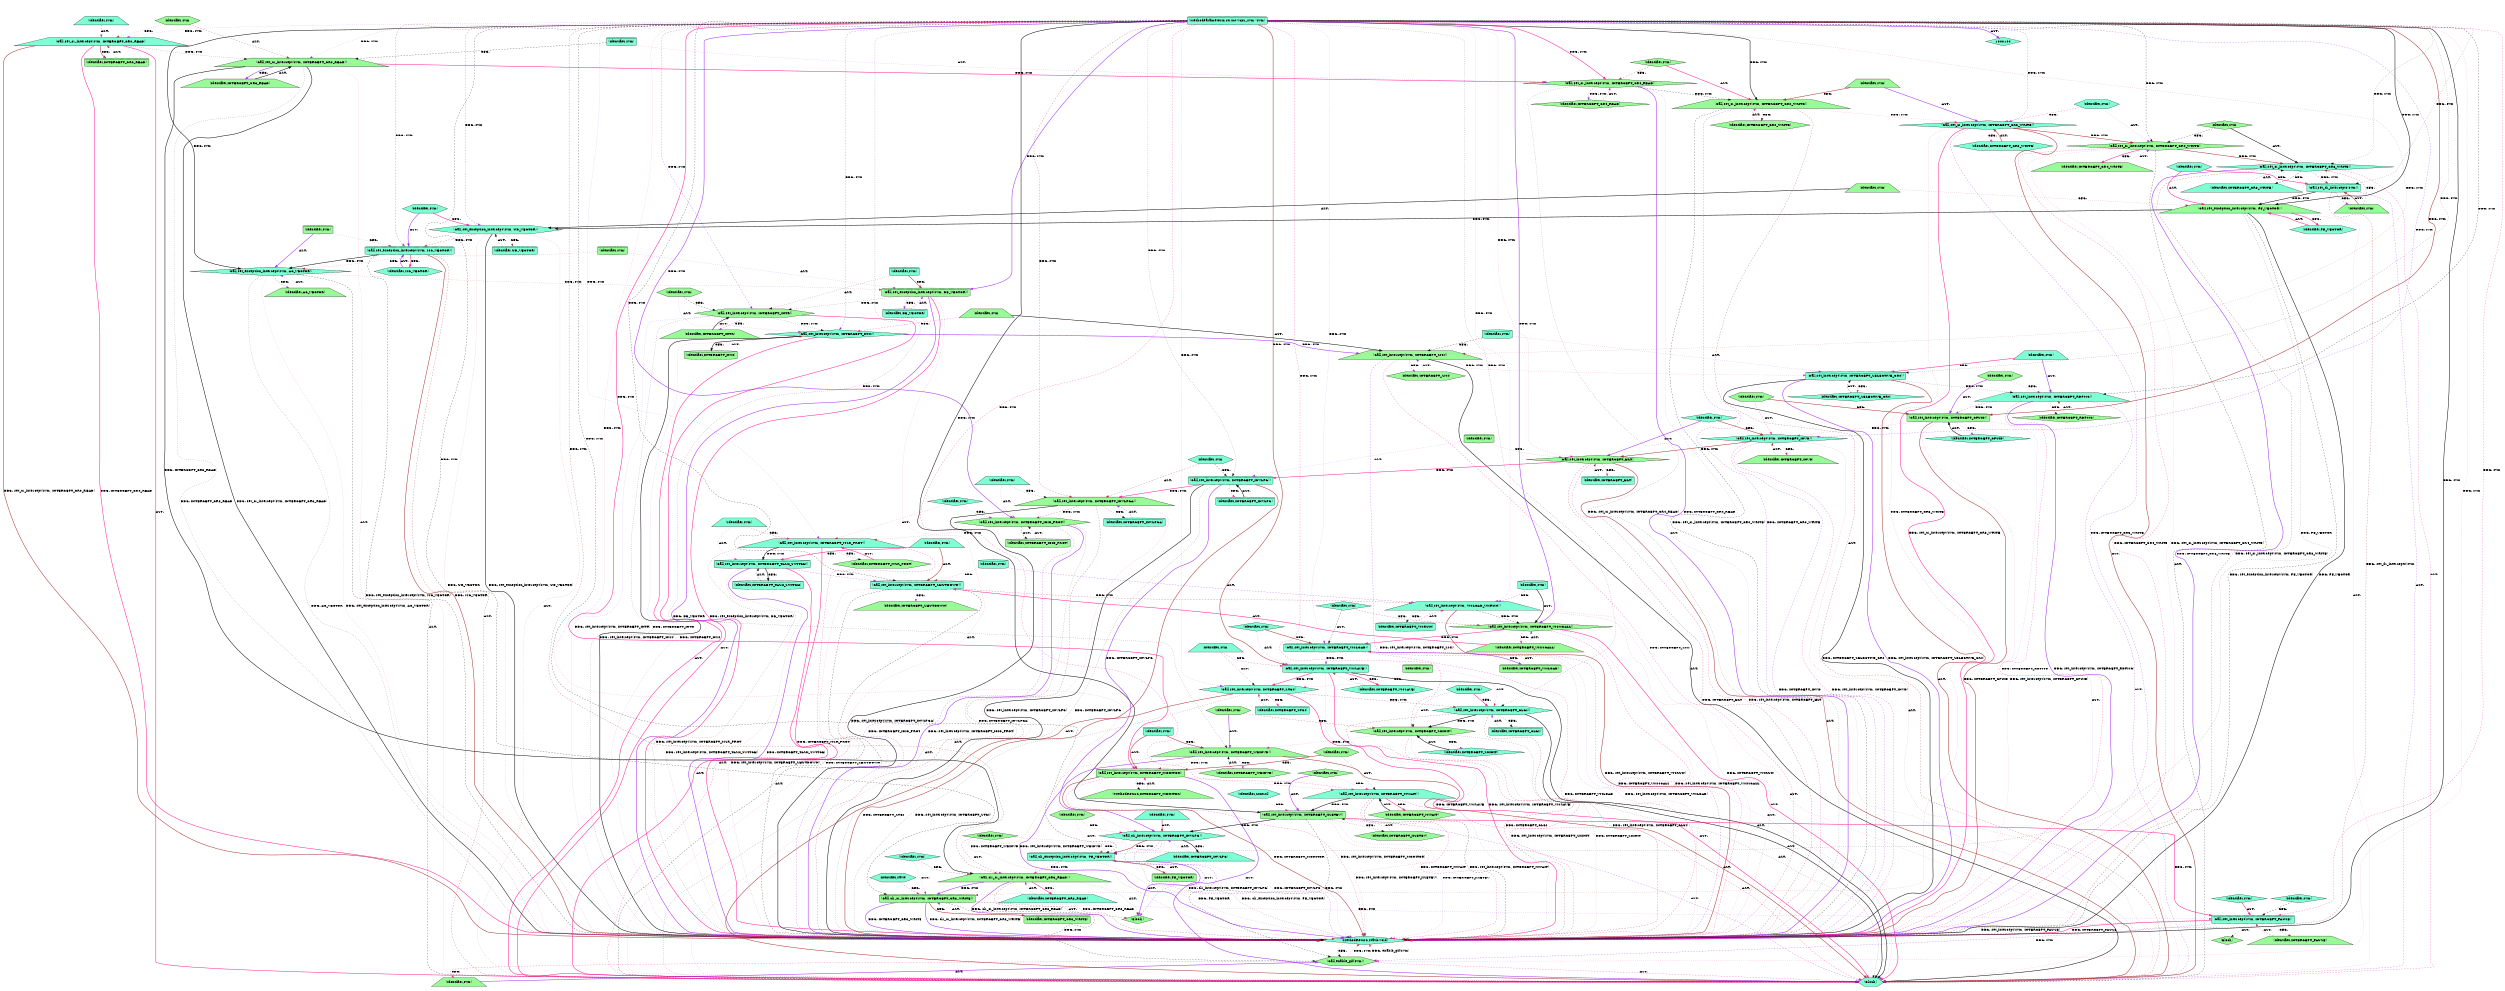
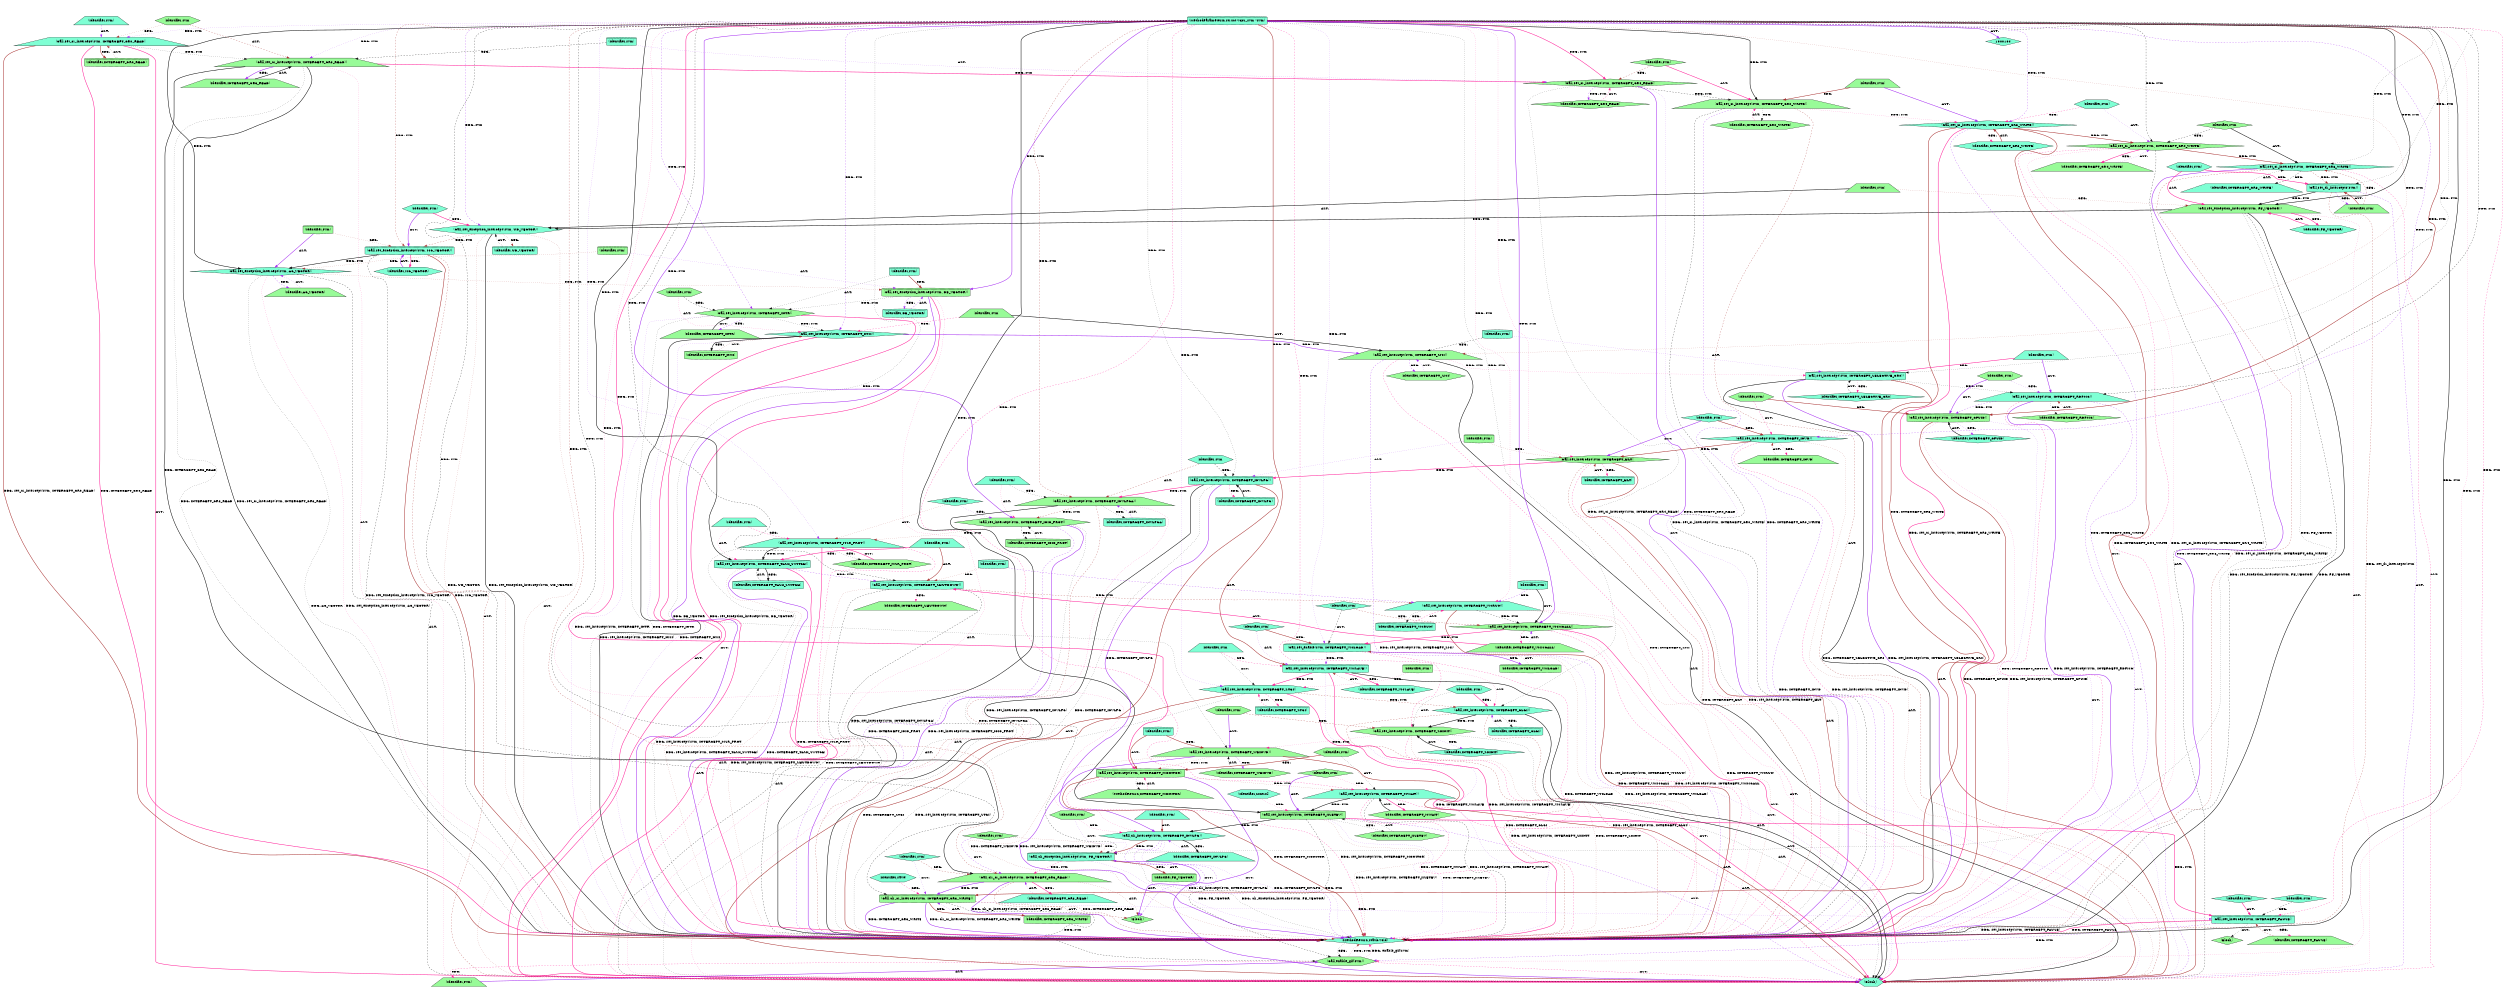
edge "(MethodParameterIn,struct vcpu_svm *svm)" -> "(Call,set_intercept(svm, INTERCEPT_TASK_SWITCH))": added, label "DDG: svm"
edge "(Call,set_intercept(svm, INTERCEPT_CPUID))" -> "(Call,set_intercept(svm, INTERCEPT_INVD))": removed, label "DDG: svm"
edge "(Call,set_intercept(svm, INTERCEPT_IOIO_PROT))" -> "(Identifier,INTERCEPT_IOIO_PROT)": label "AST: " -> "CFG: "
node "(Call,set_intercept(svm, VMLOAD_VMRUN))": label "(Call,set_intercept(svm, VMLOAD_VMRUN))" -> "(Call,set_intercept(svm, INTERCEPT_VMRUN))"
node "(Call,set_intercept(svm, INTERCEPT_VMLOAD))": label "(Call,set_intercept(svm, INTERCEPT_VMLOAD))" -> "(Call,set_enable(svm, INTERCEPT_VMLOAD))"
edge "(Call,set_cr_intercept(svm, INTERCEPT_CR3_WRITE))" -> "(Call,clr_cr_intercept(svm, INTERCEPT_CR3_WRITE))": style dotted -> bold
edge "(Call,set_intercept(svm, INTERCEPT_PAUSE))" -> "(Identifier,INTERCEPT_PAUSE)": color brown -> deeppink
